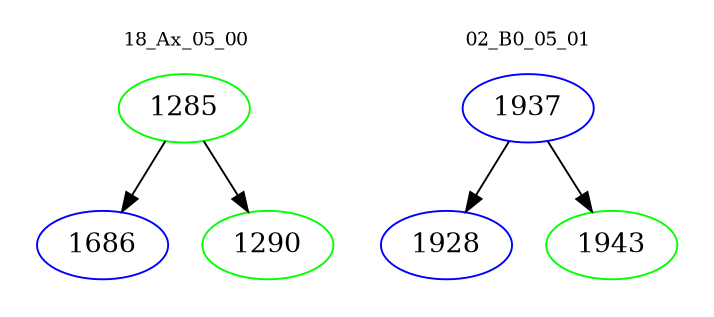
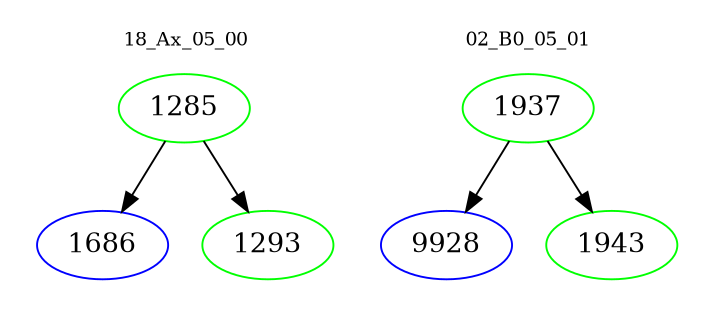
node "1937": color blue -> green
node "1290": label "1290" -> "1293"
node "1928": label "1928" -> "9928"
